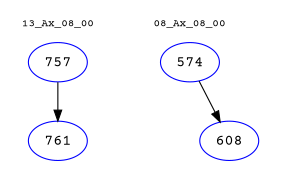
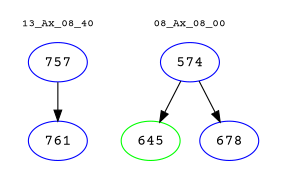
cluster "13_Ax_08_00": label "13_Ax_08_00" -> "13_Ax_08_40"
node "645": added
node "608": label "608" -> "678"
